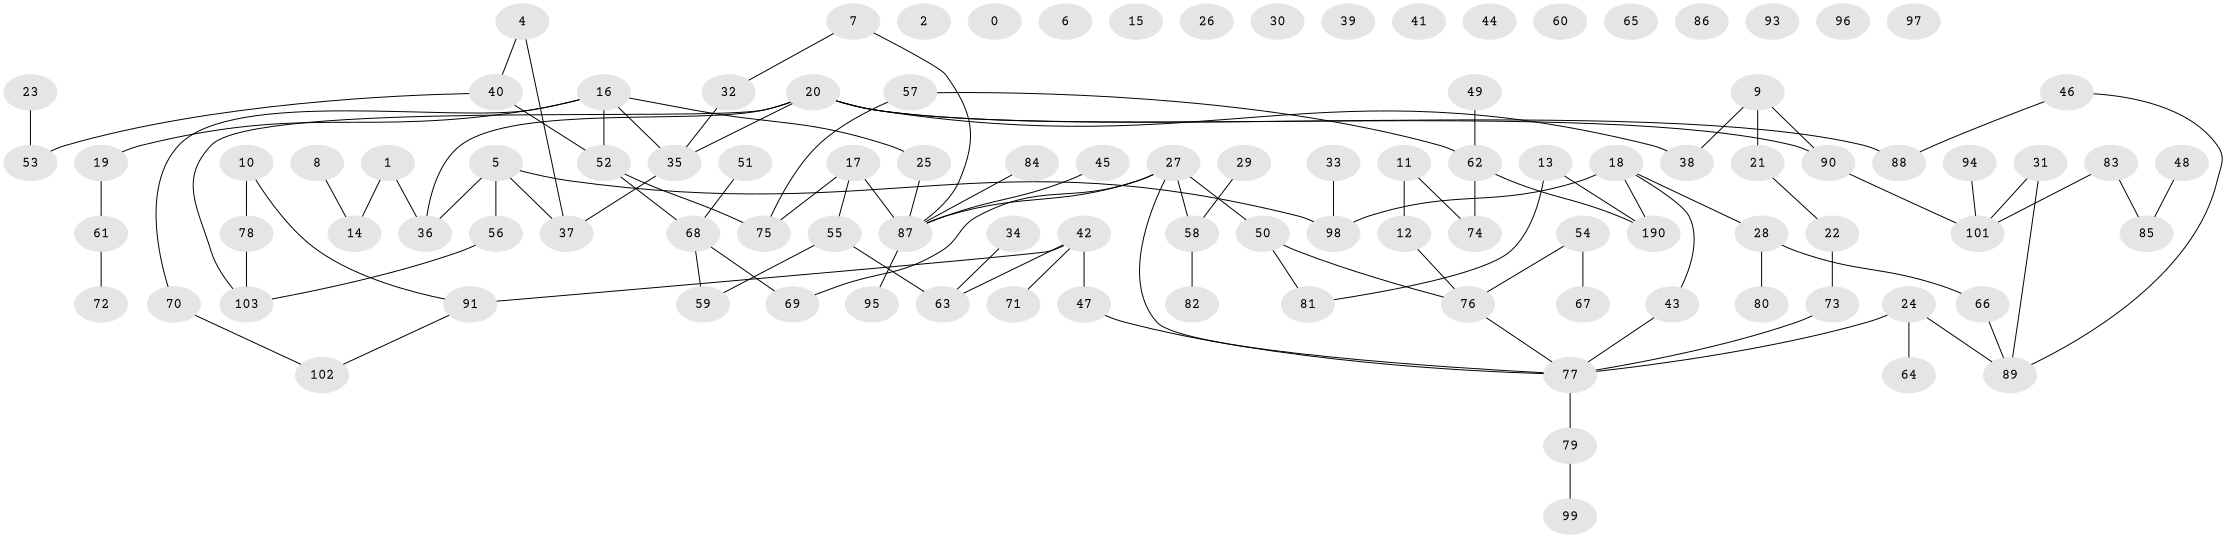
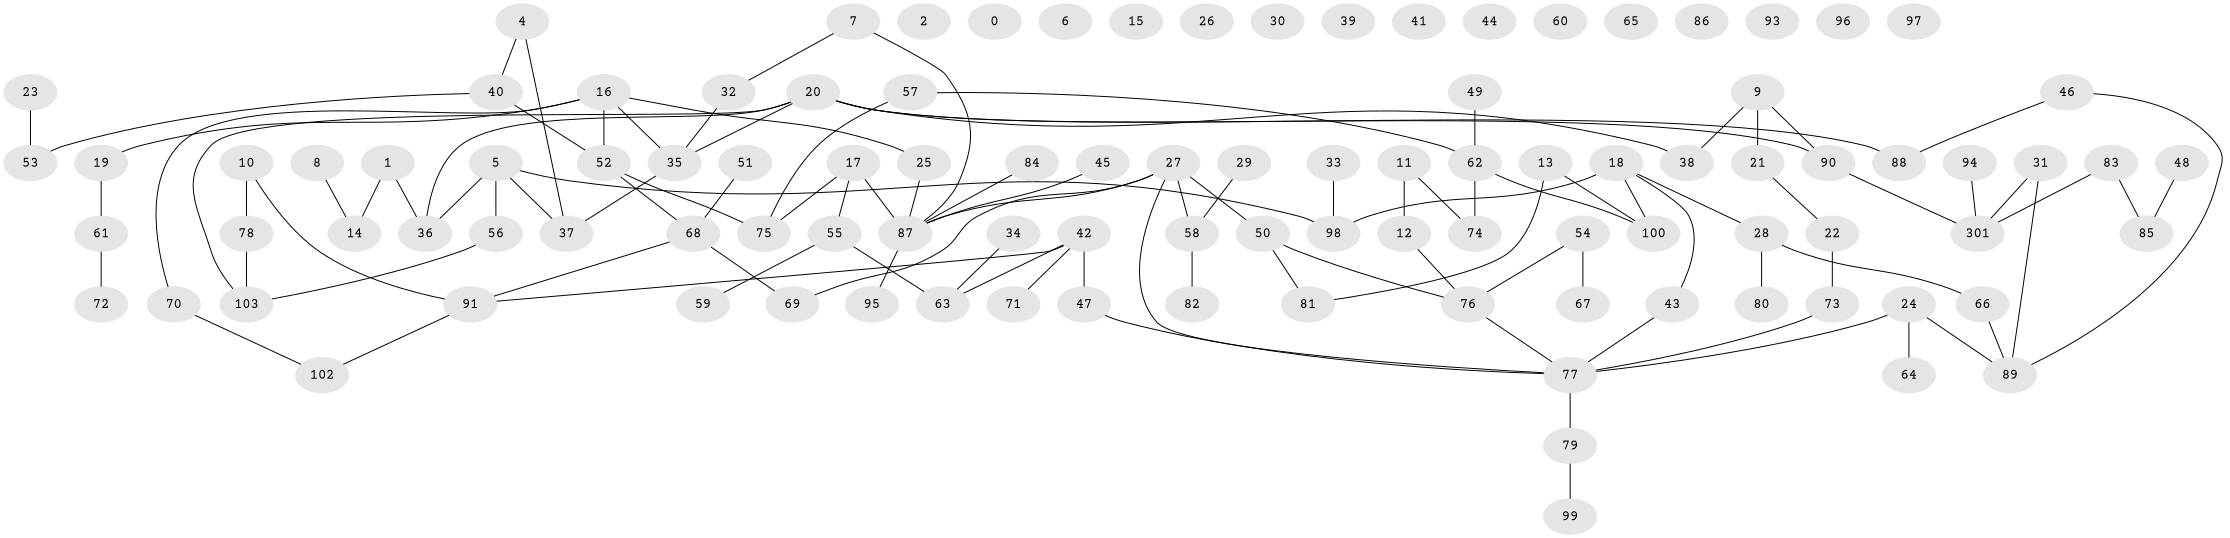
node "190": label "190" -> "100"
node "101": label "101" -> "301"
edge "68" -- "59": now "68" -- "91"
